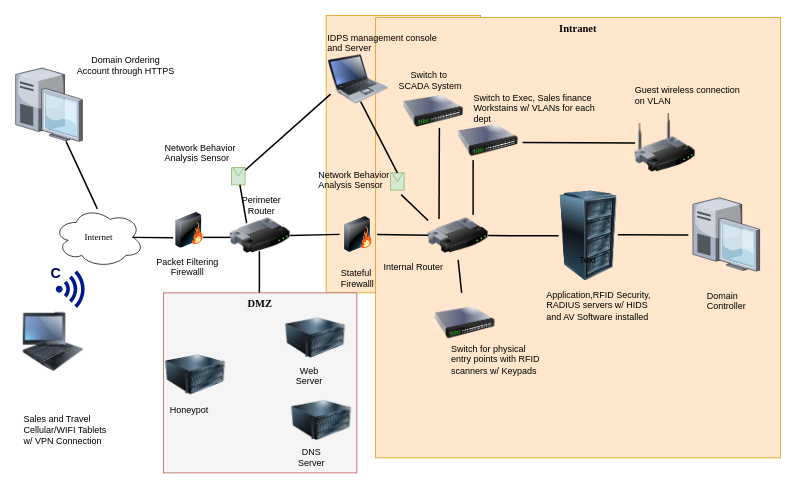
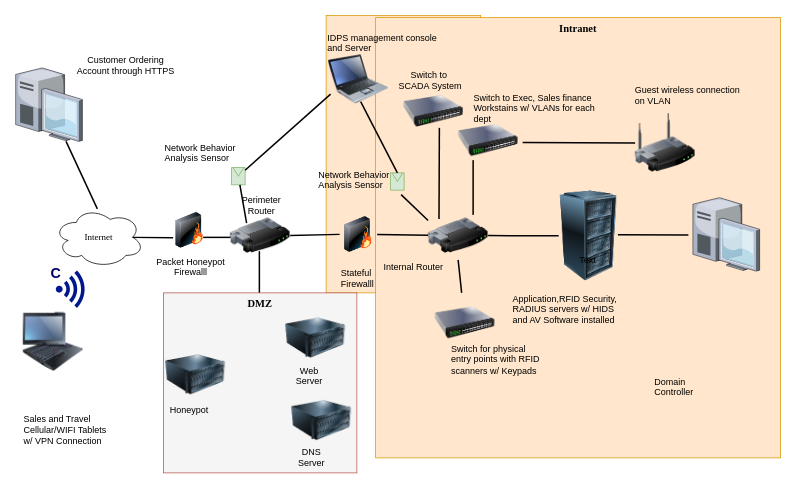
node "Domain Ordering Account through HTTPS": label "Domain Ordering Account through HTTPS" -> "Customer Ordering Account through HTTPS"
node "Packet Filtering Firewalll": label "Packet Filtering Firewalll" -> "Packet Honeypot Firewalll"
node "Domain Controller": moved (732, 299) -> (679, 386)
node "Application,RFID Security, RADIUS servers w/ HIDS and AV Software installed": moved (605, 302) -> (571, 306)
